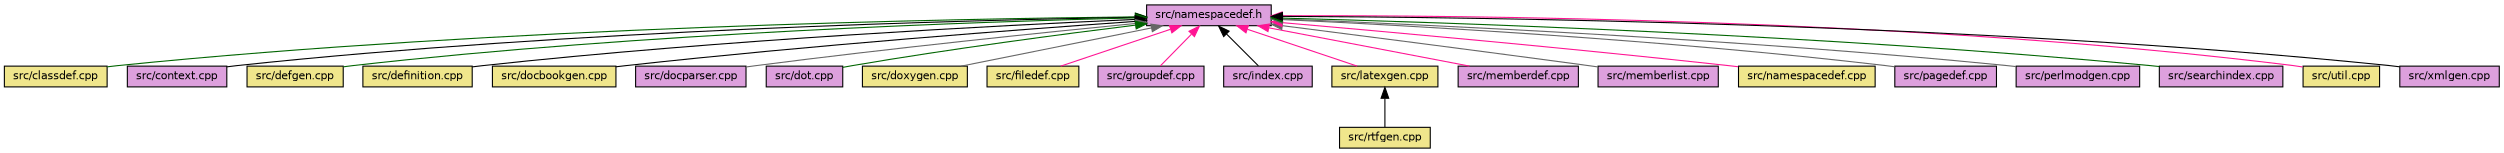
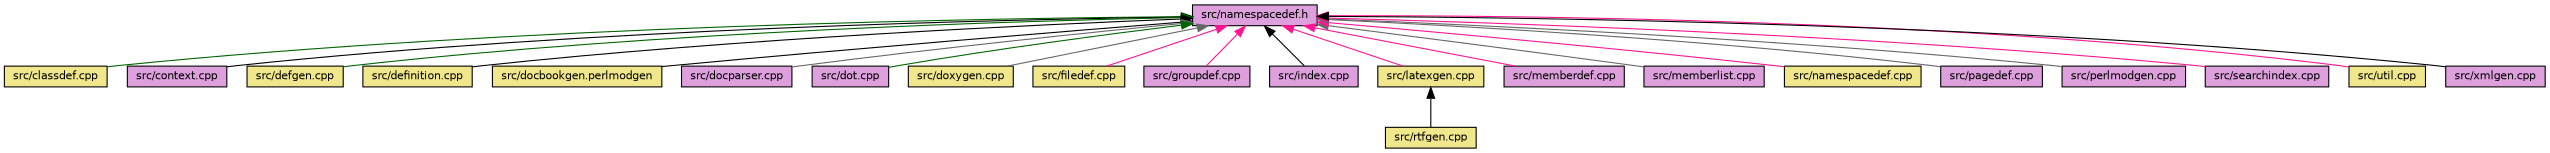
edge "src/searchindex.cpp" -> "src/namespacedef.h": color darkgreen -> deeppink
node "src/docbookgen.cpp": label "src/docbookgen.cpp" -> "src/docbookgen.perlmodgen"
